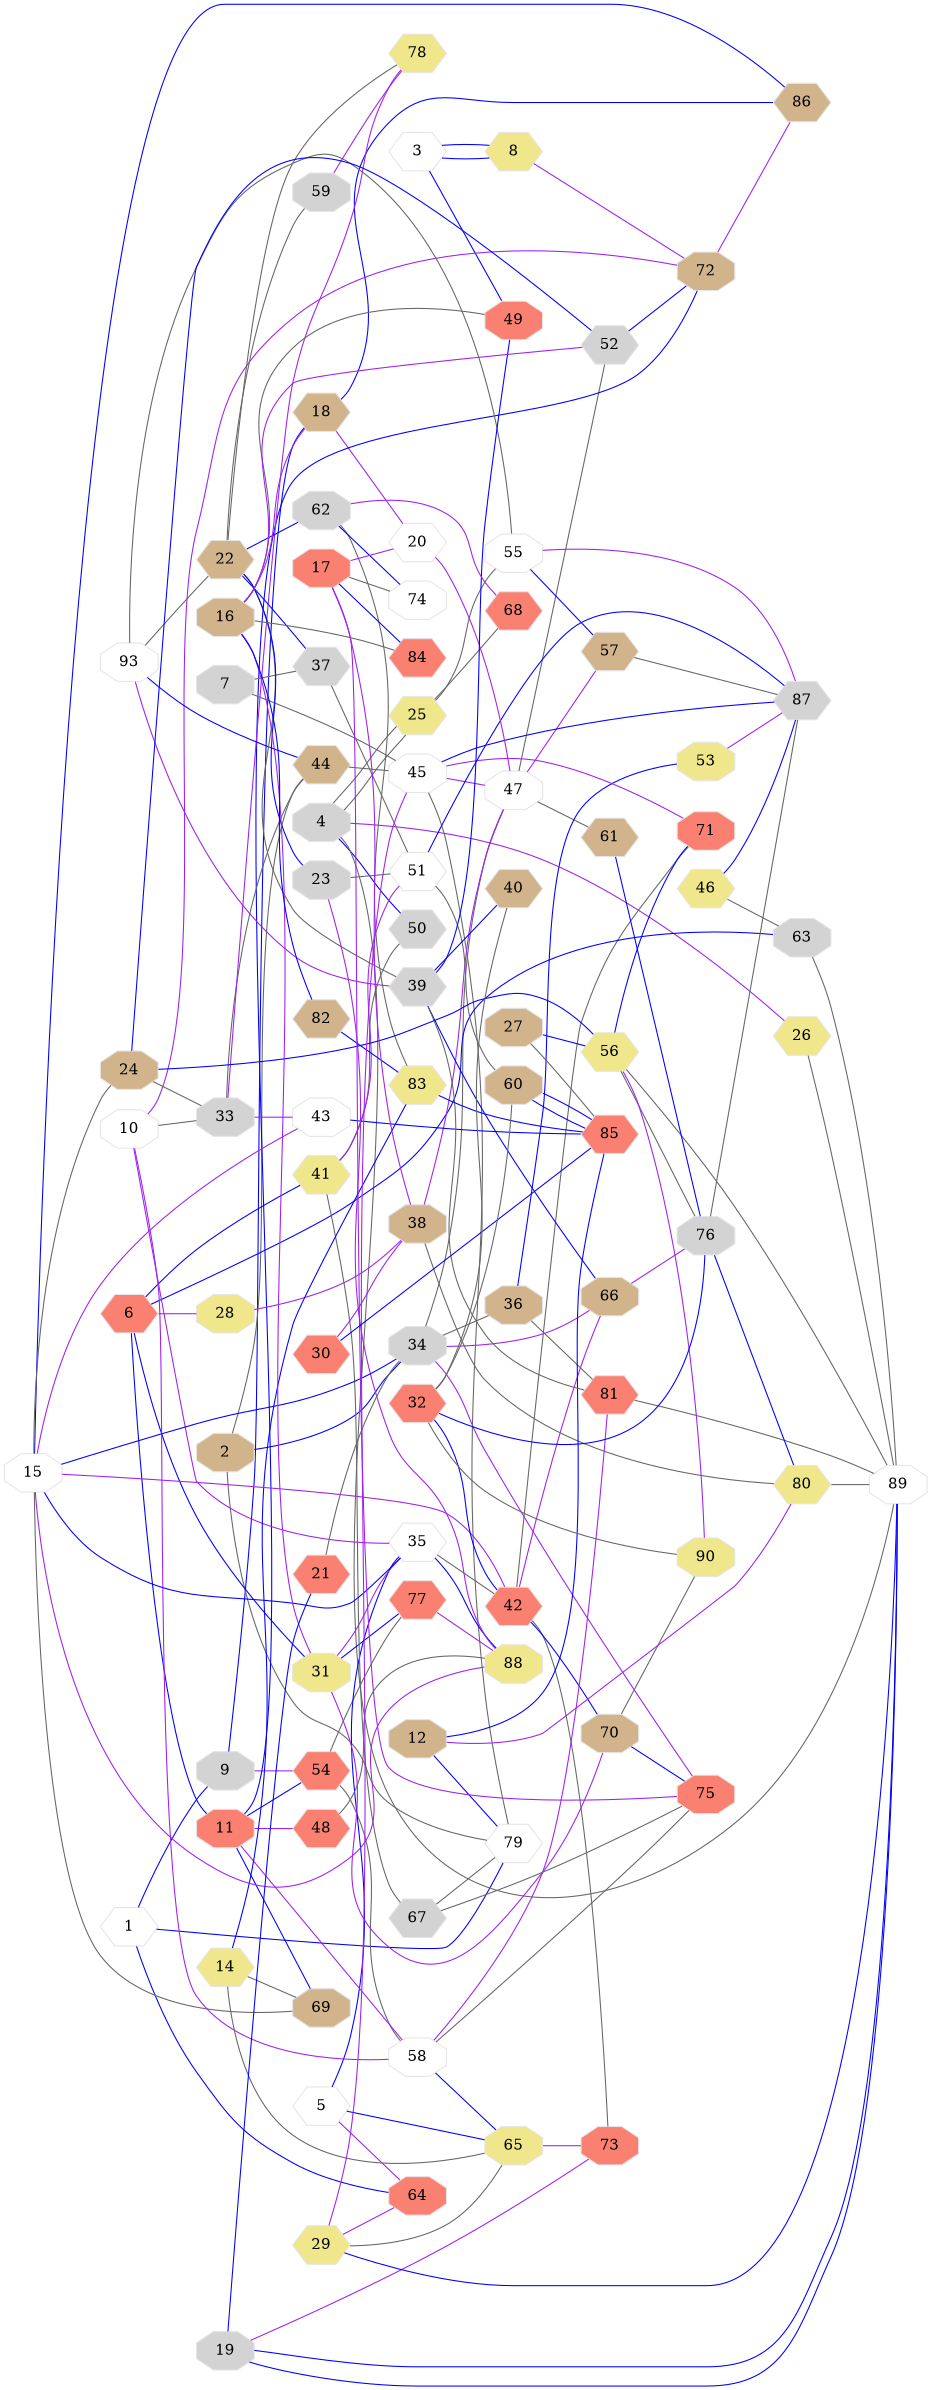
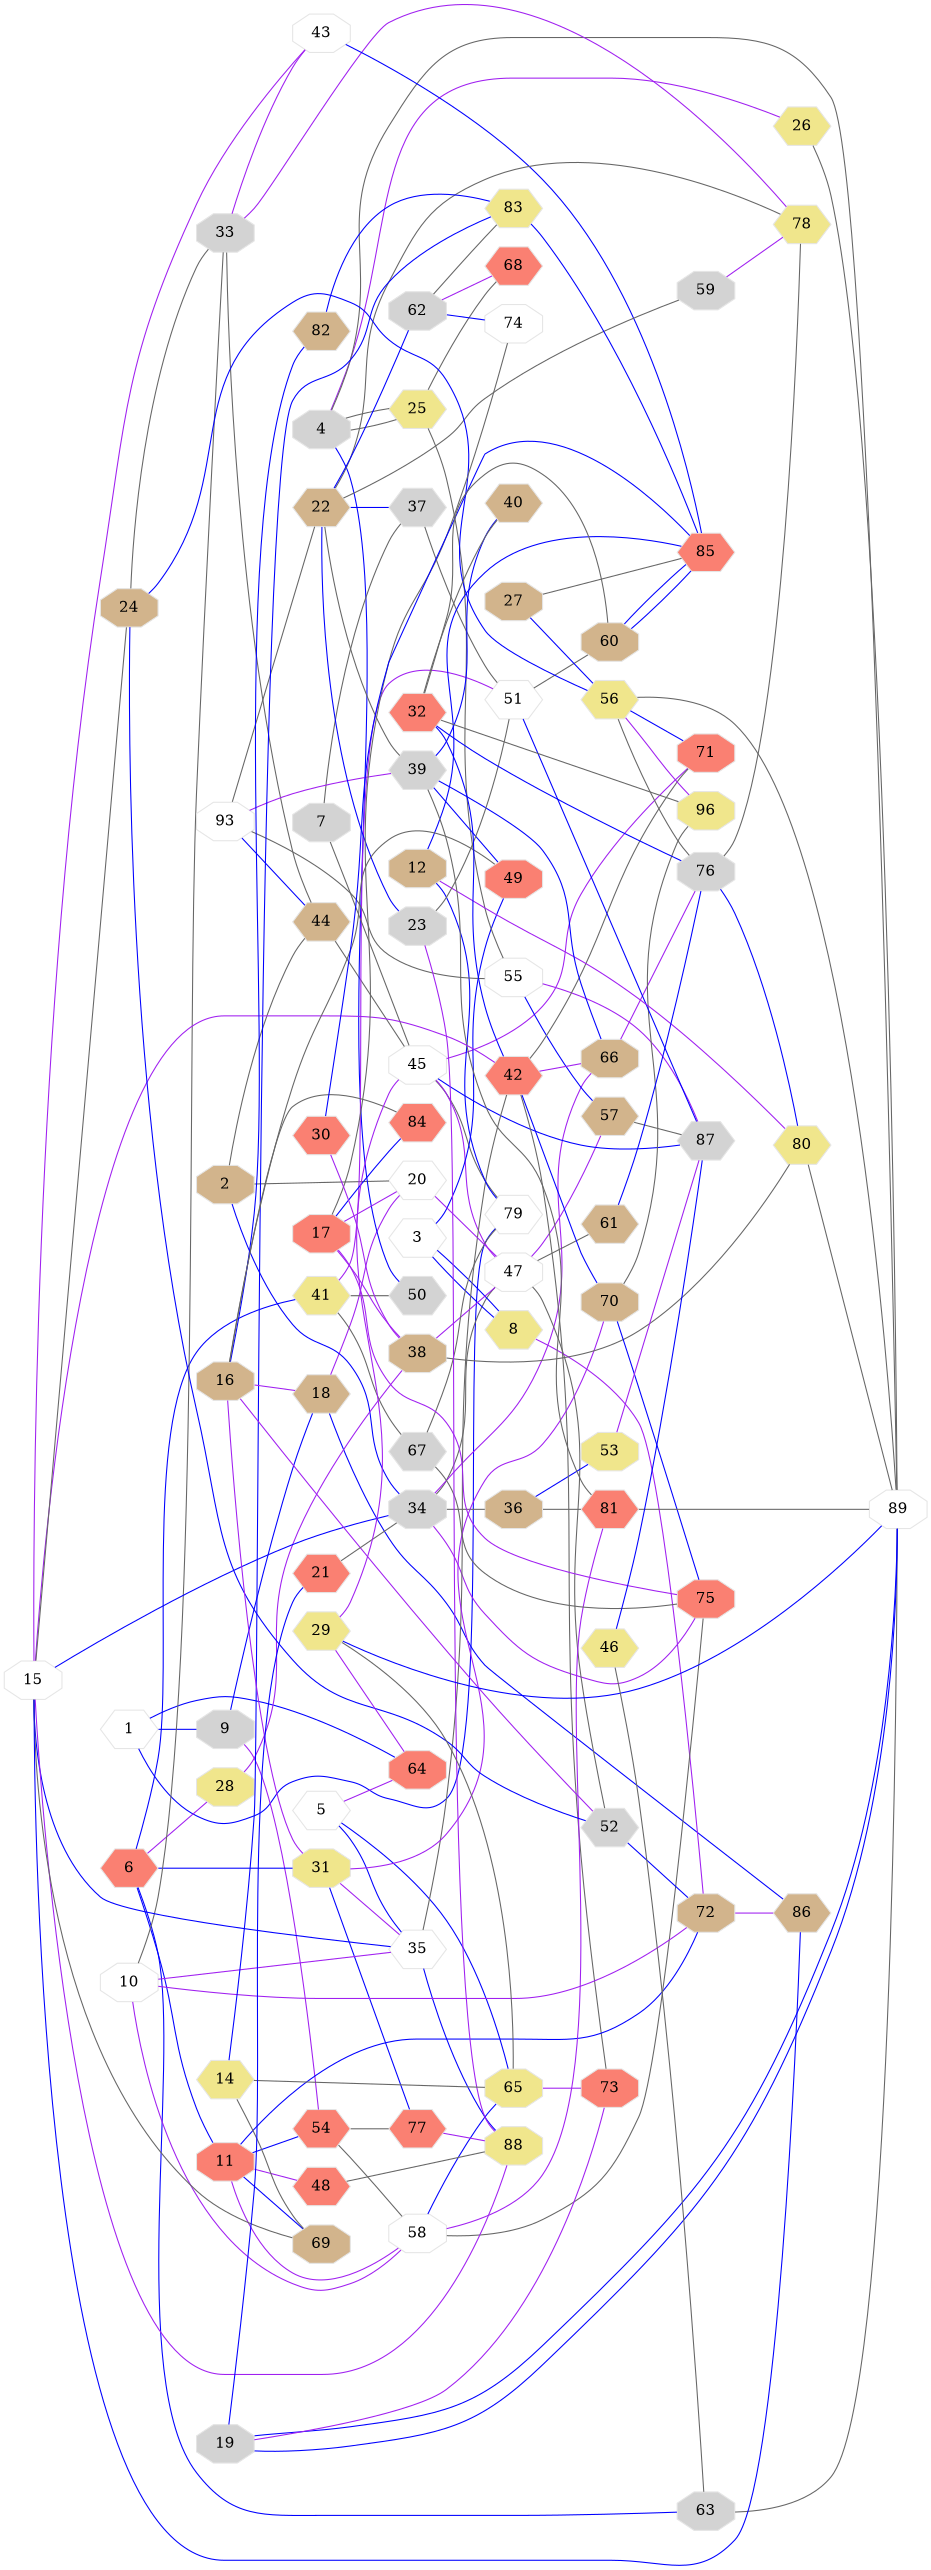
edge "87" -- "76": now "78" -- "76"
node "90": label "90" -> "96"
edge "2" -- "79": now "2" -- "20"
